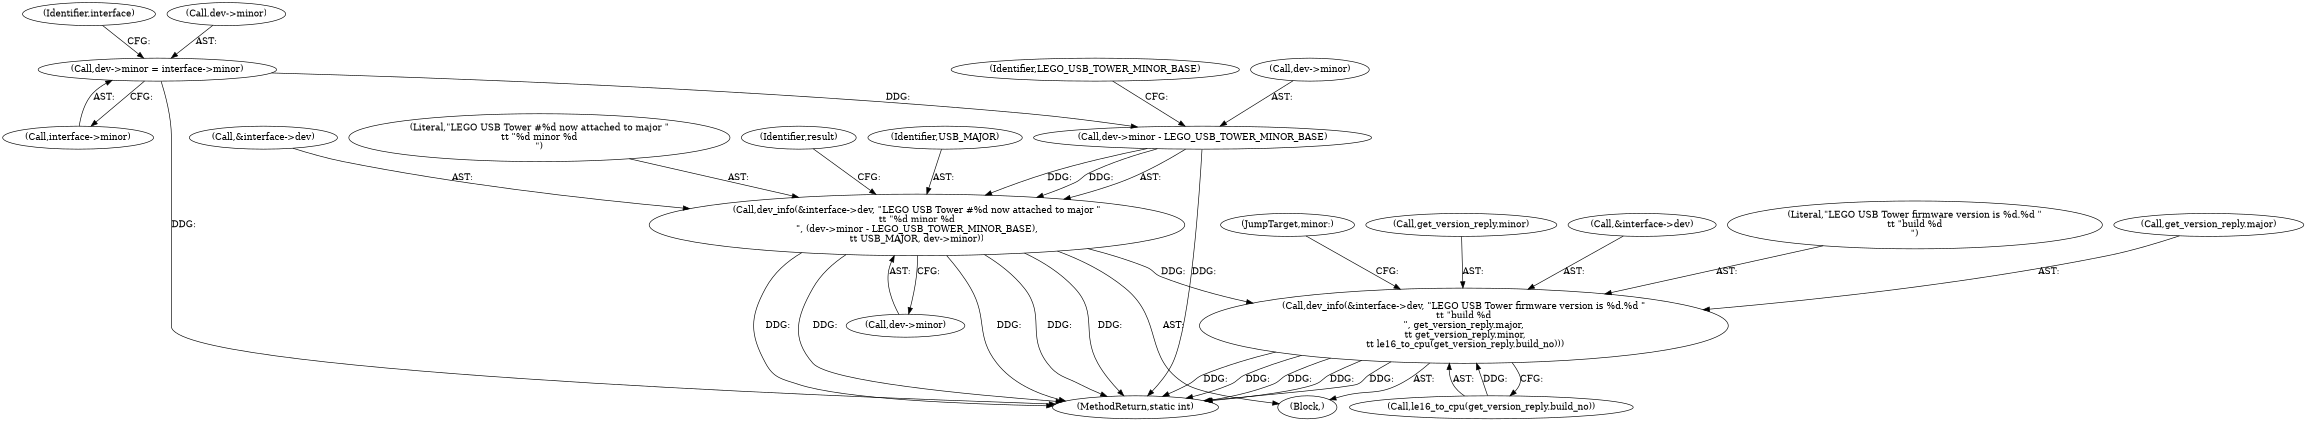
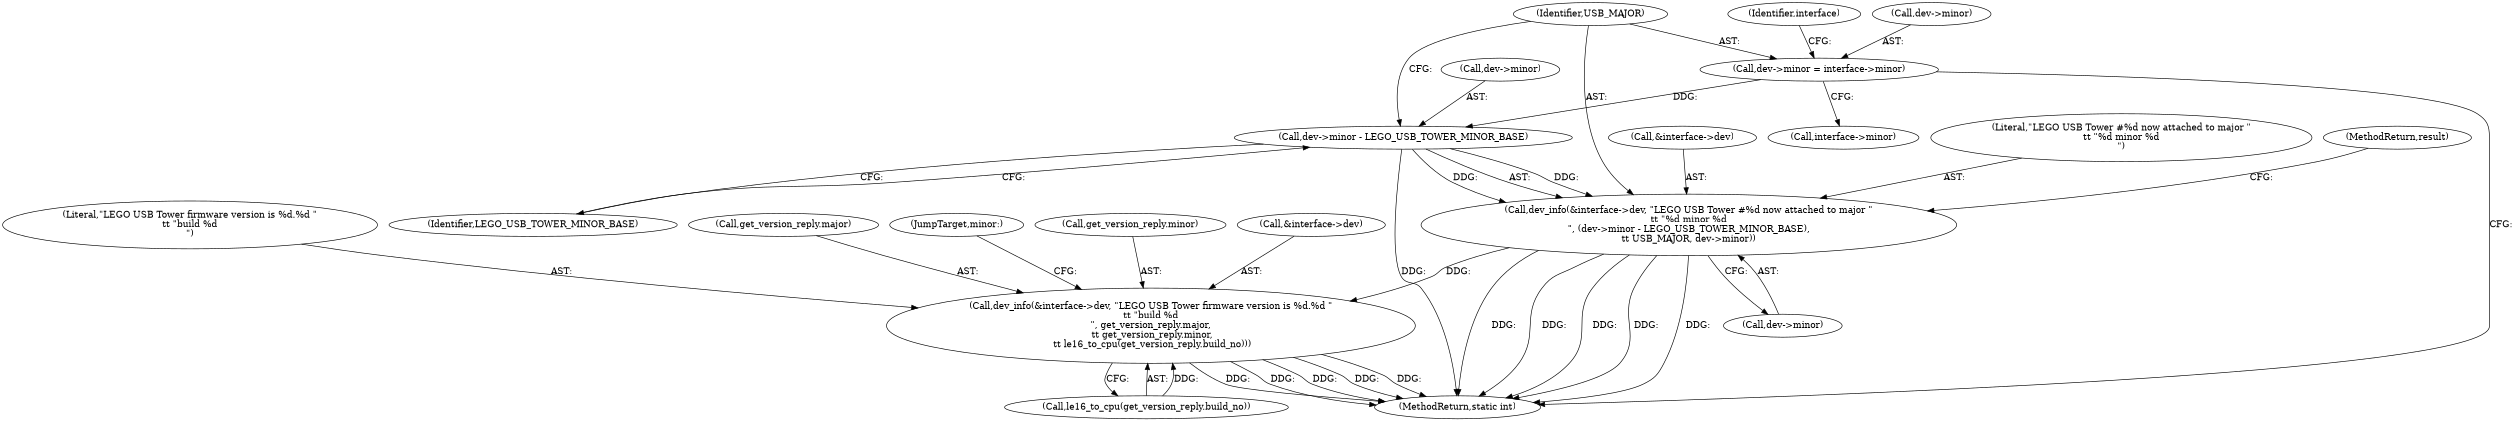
edge "(Identifier,USB_MAJOR)" -> "(Call,dev->minor - LEGO_USB_TOWER_MINOR_BASE)": added, label "CFG:"
edge "(Call,interface->minor)" -> "(Call,dev->minor = interface->minor)": now "(Identifier,USB_MAJOR)" -> "(Call,dev->minor = interface->minor)"
node "(Identifier,result)": label "(Identifier,result)" -> "(MethodReturn,result)"
edge "(Call,dev->minor - LEGO_USB_TOWER_MINOR_BASE)" -> "(Identifier,LEGO_USB_TOWER_MINOR_BASE)": added, label "CFG:"
edge "(Call,dev->minor = interface->minor)" -> "(MethodReturn,static int)": label "DDG: " -> "CFG: "
node "(Block,)": removed
